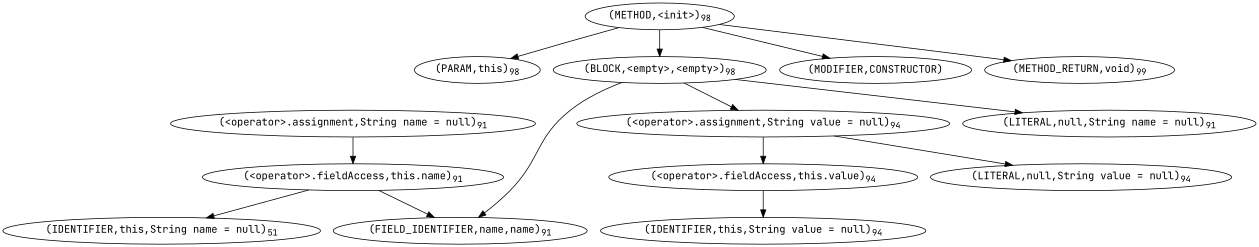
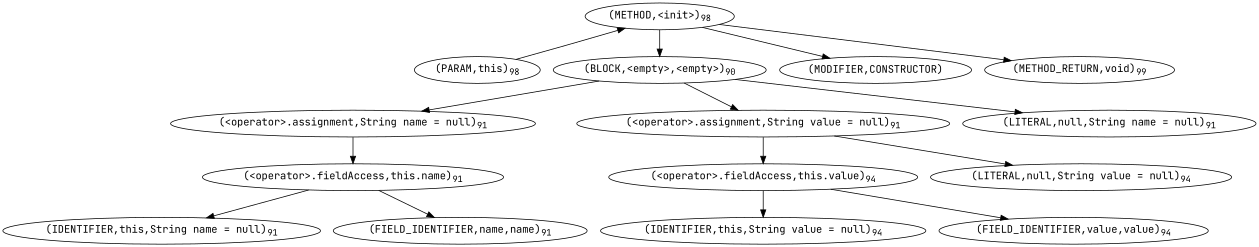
edge "(METHOD,<init>)" -> "(PARAM,this)": reversed
node "(BLOCK,<empty>,<empty>)": text "98" -> "90"
node "(<operator>.assignment,String value = null)": text "94" -> "91"
edge "(BLOCK,<empty>,<empty>)" -> "(FIELD_IDENTIFIER,name,name)": now "(BLOCK,<empty>,<empty>)" -> "(<operator>.assignment,String name = null)"
node "(IDENTIFIER,this,String name = null)": text "51" -> "91"
node "(FIELD_IDENTIFIER,value,value)": added
